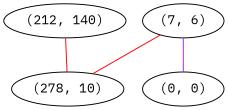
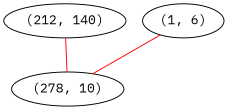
node "(7, 6)": label "(7, 6)" -> "(1, 6)"
node "(0, 0)": removed
